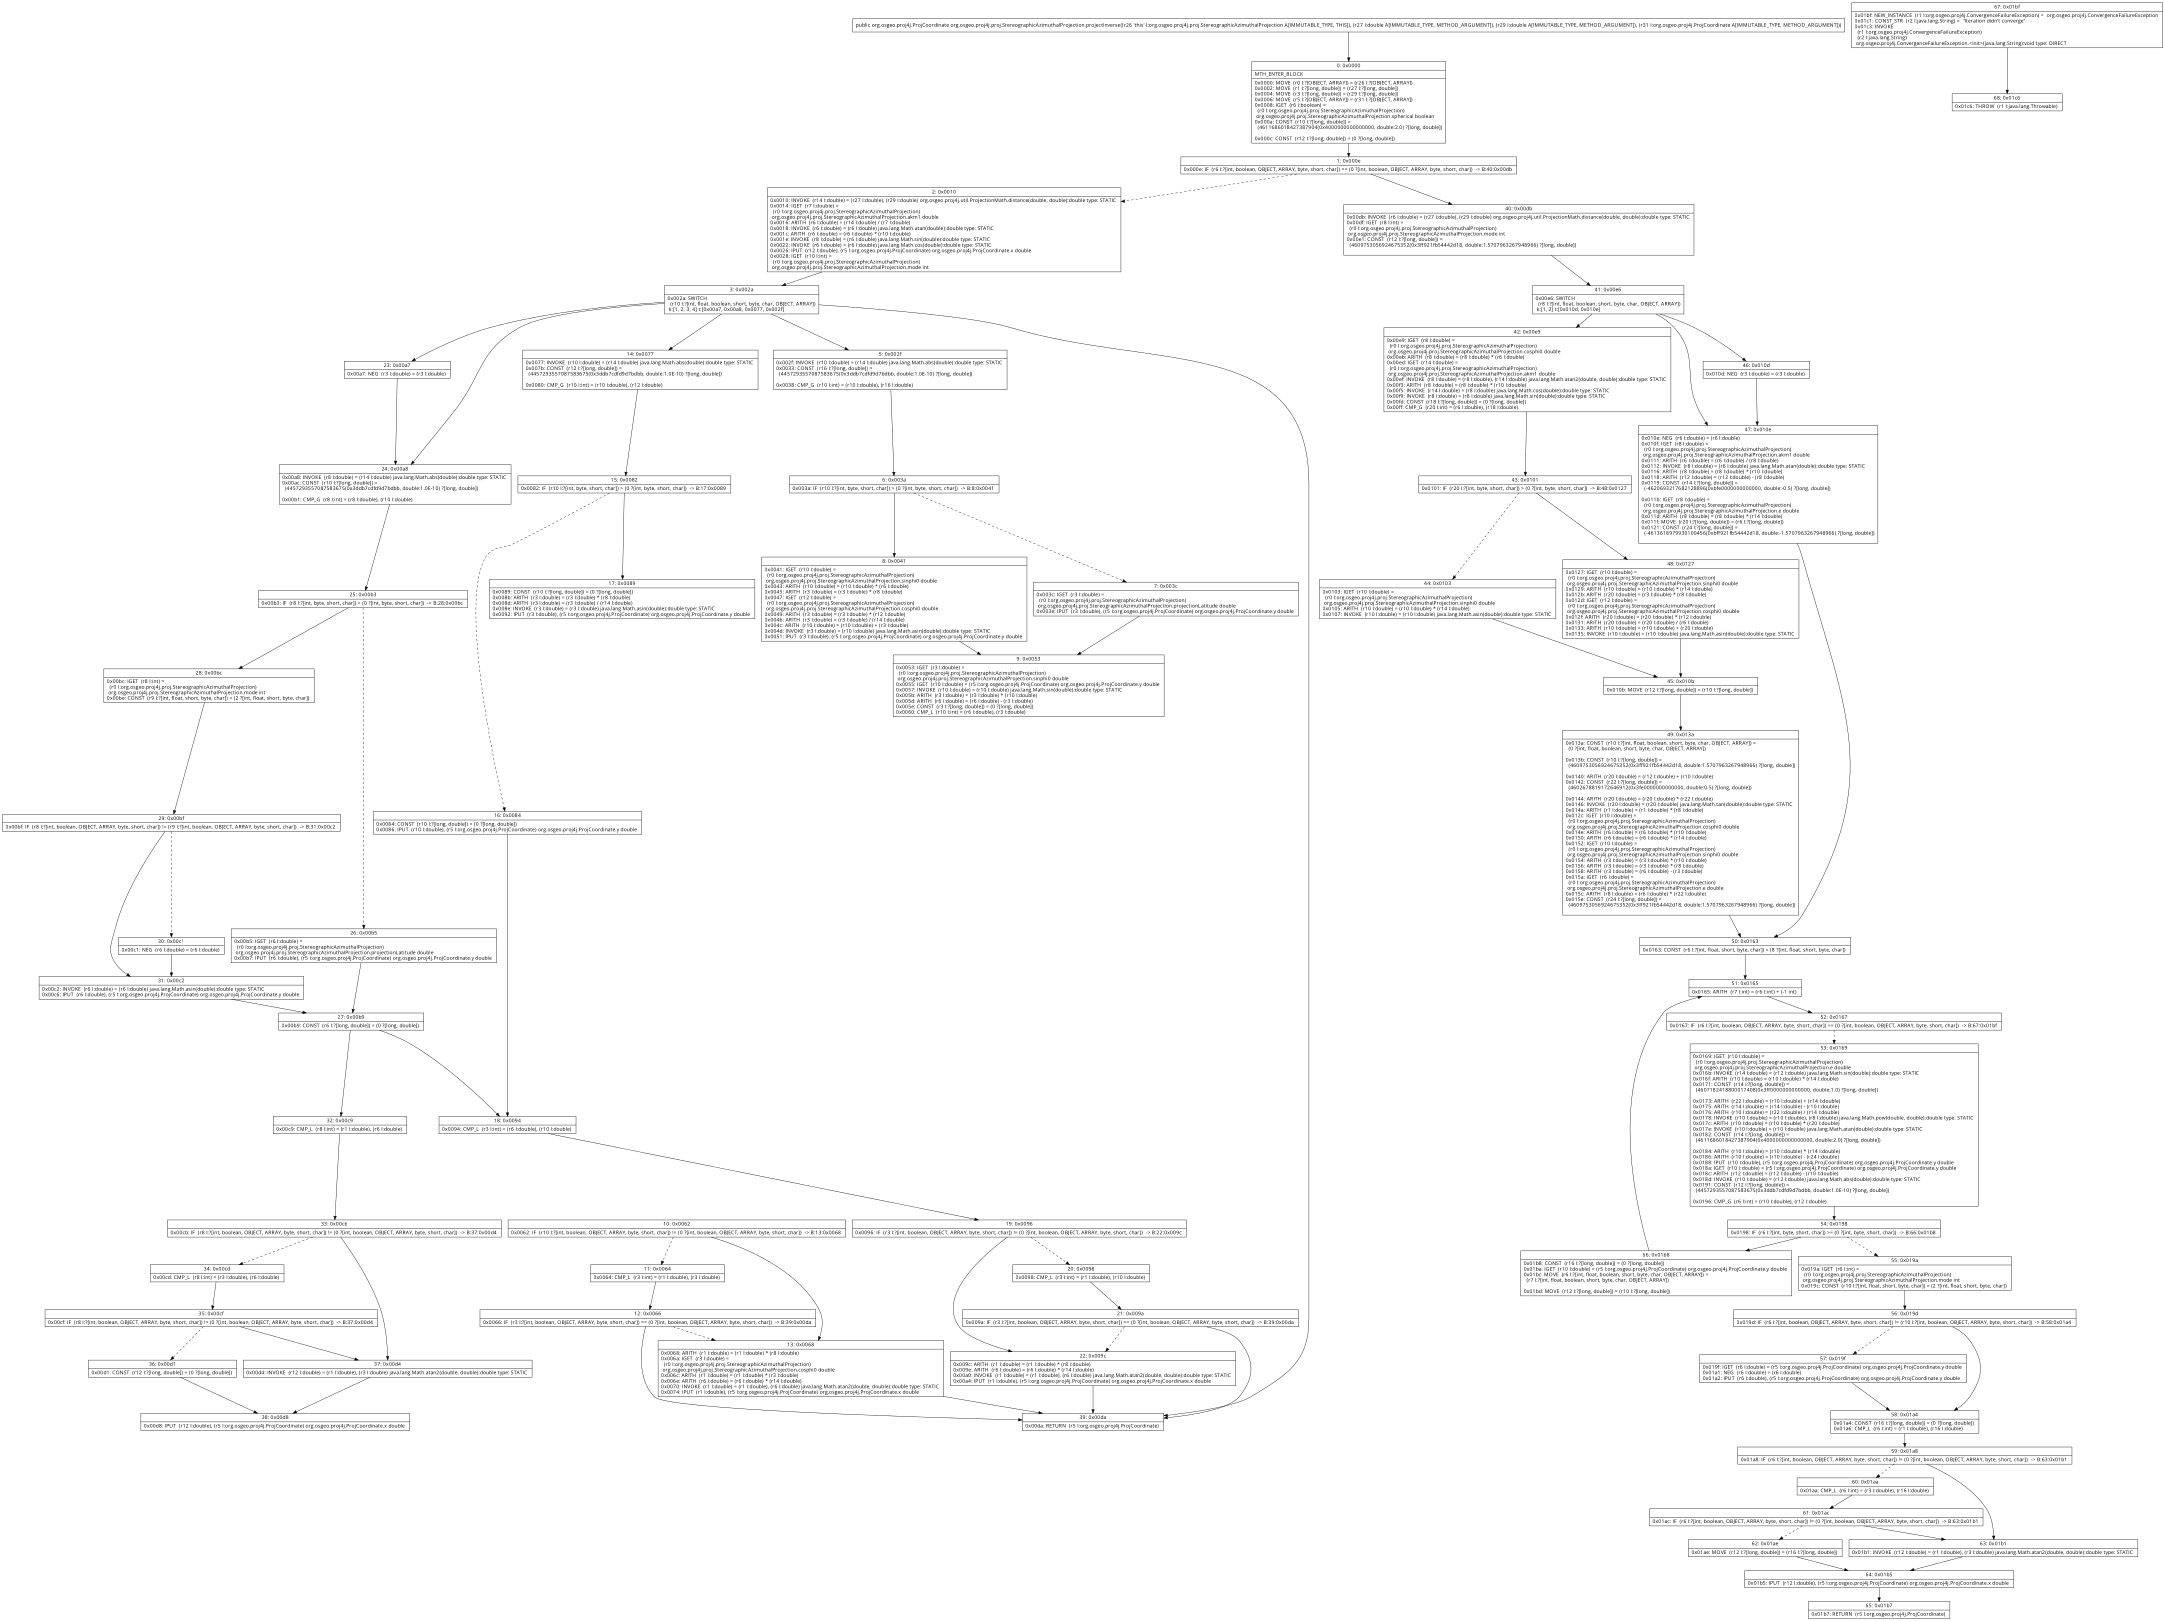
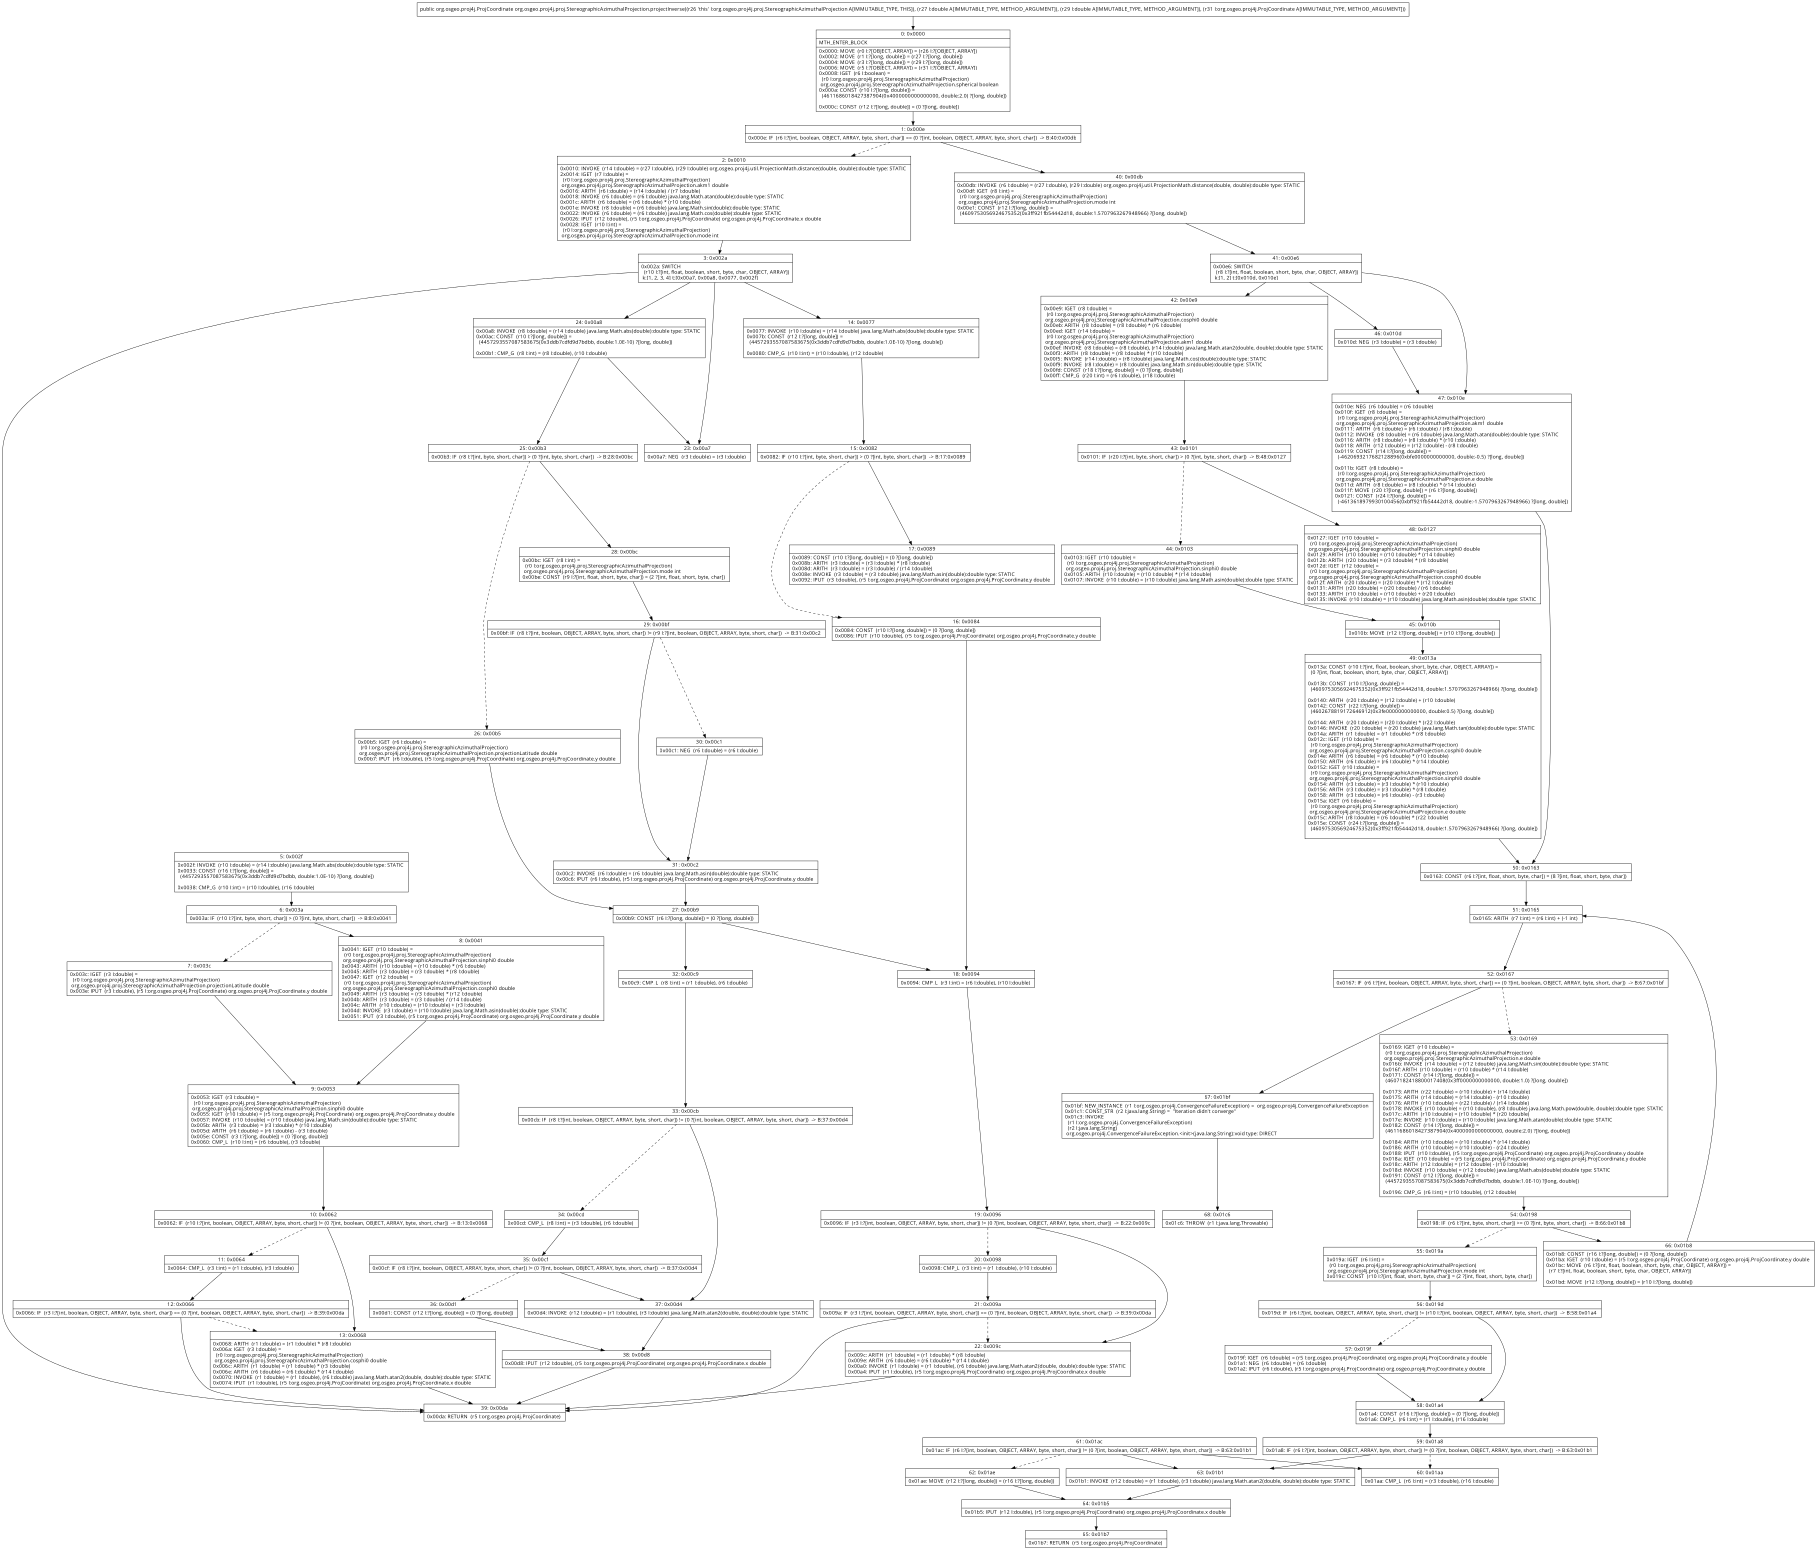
node "2: 0x0010": text "0x0014: IGET  (r7 I:double) =" -> "2x0014: IGET  (r7 I:double) ="
edge "3: 0x002a" -> "5: 0x002f": removed
edge "23: 0x00a7" -> "24: 0x00a8": reversed
edge "52: 0x0167" -> "67: 0x01bf": added
edge "9: 0x0053" -> "10: 0x0062": added
edge "38: 0x00d8" -> "39: 0x00da": added
edge "60: 0x01aa" -> "61: 0x01ac": reversed
